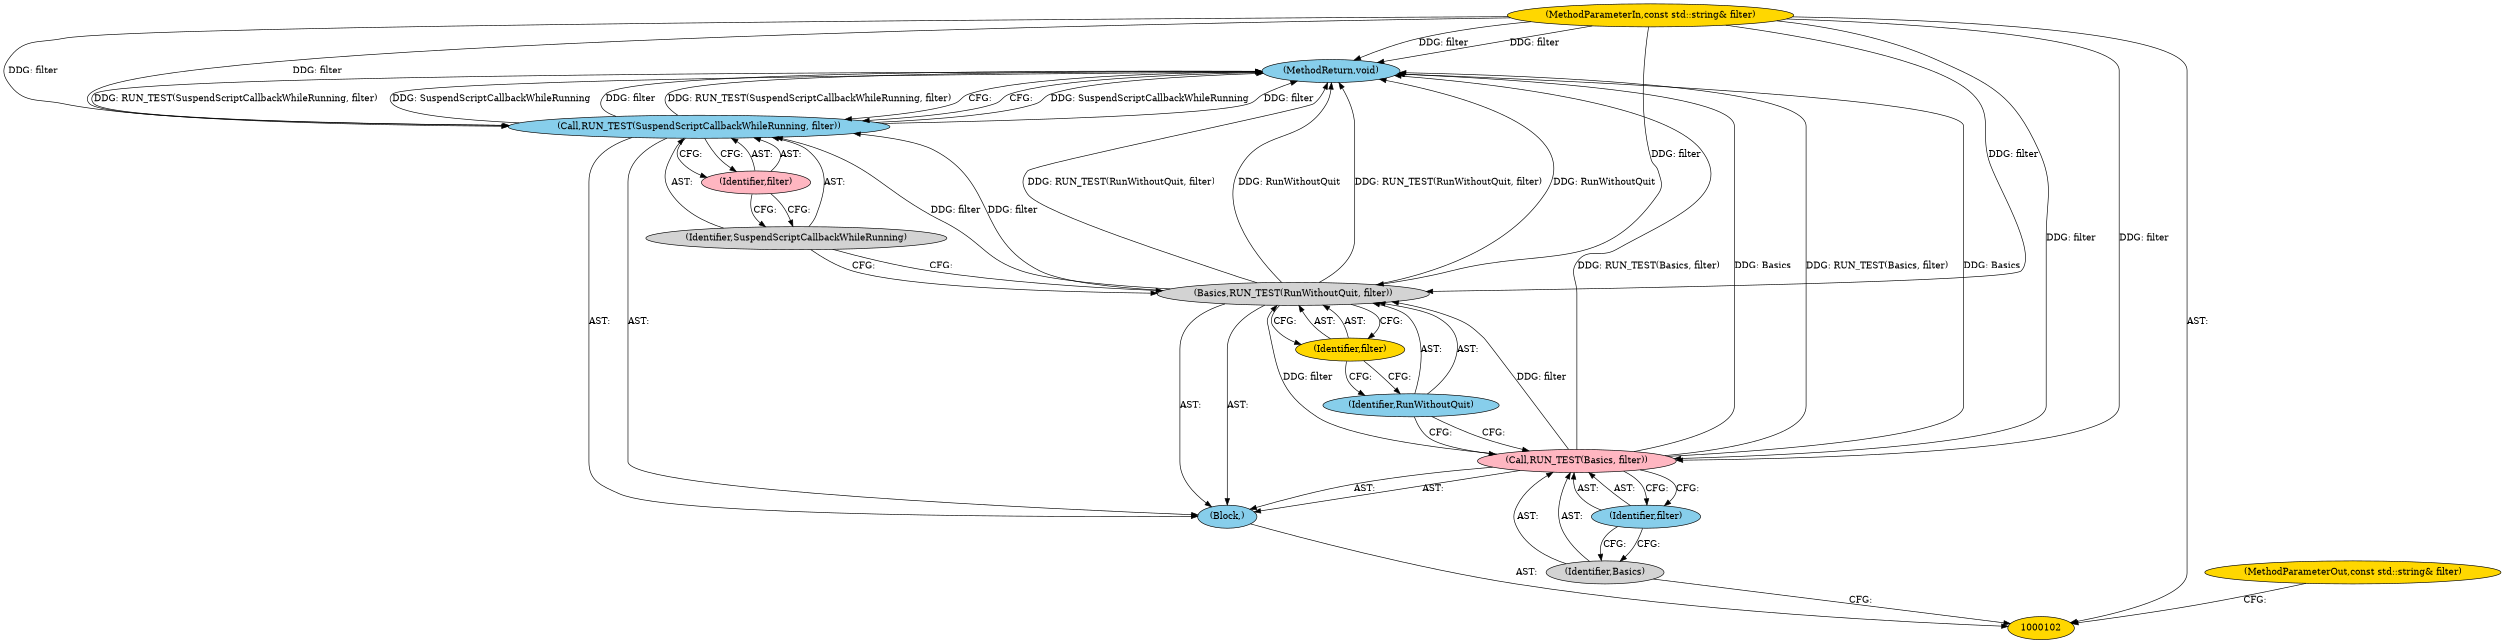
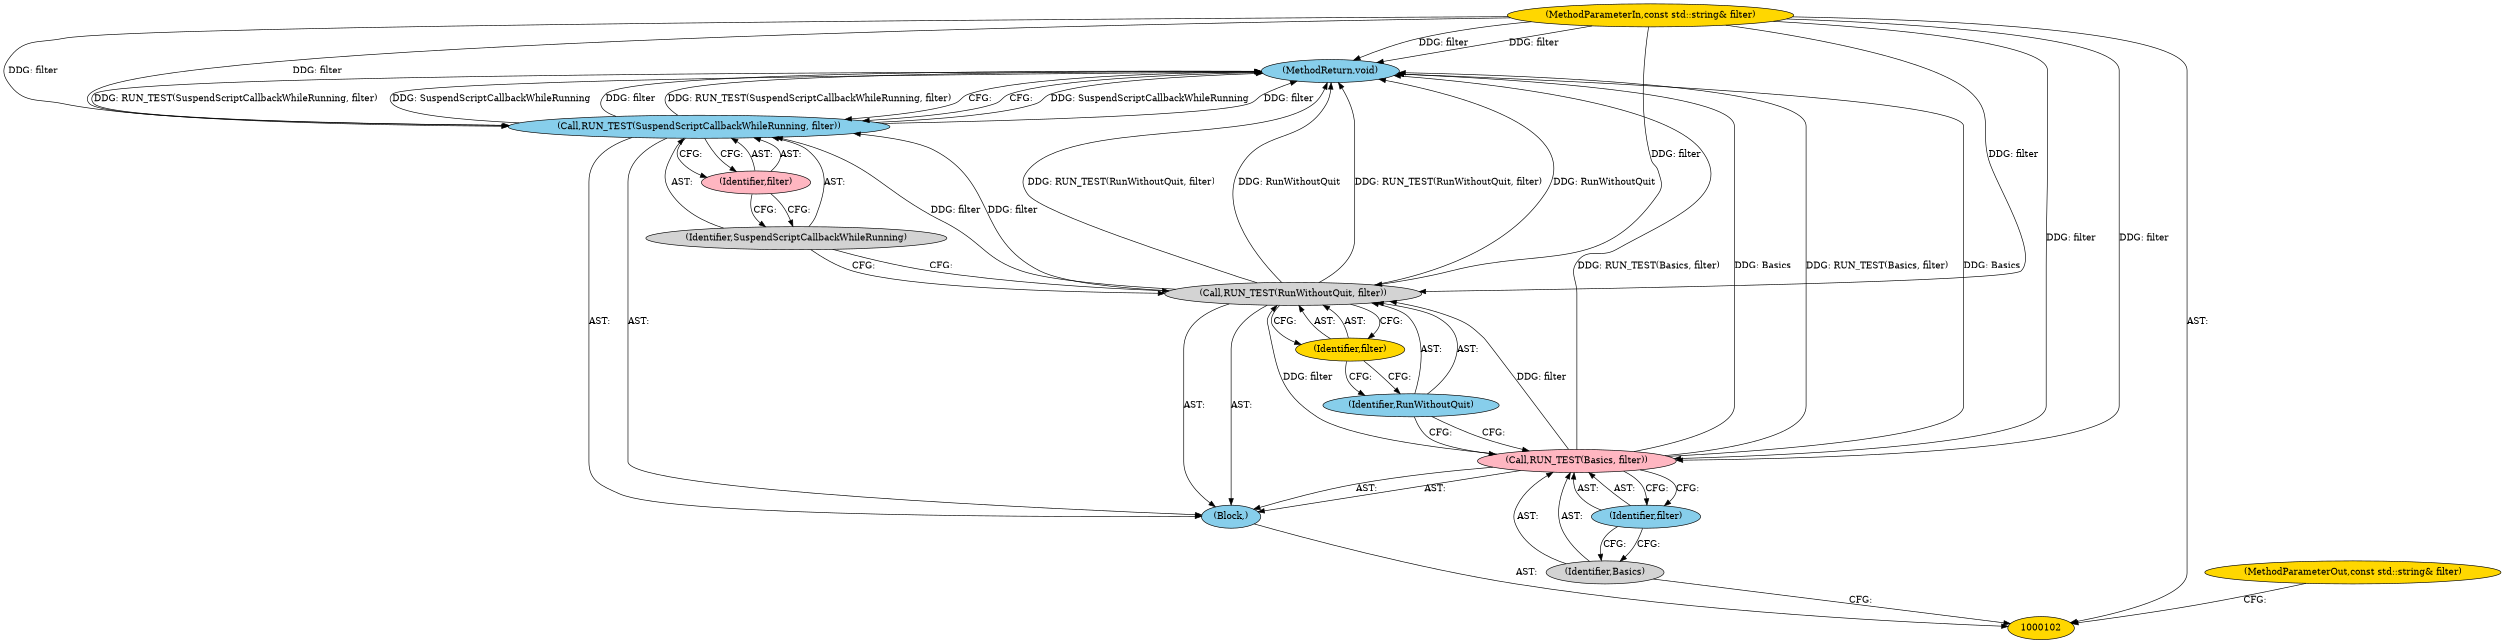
node "(Basics,RUN_TEST(RunWithoutQuit, filter))": label "(Basics,RUN_TEST(RunWithoutQuit, filter))" -> "(Call,RUN_TEST(RunWithoutQuit, filter))"
